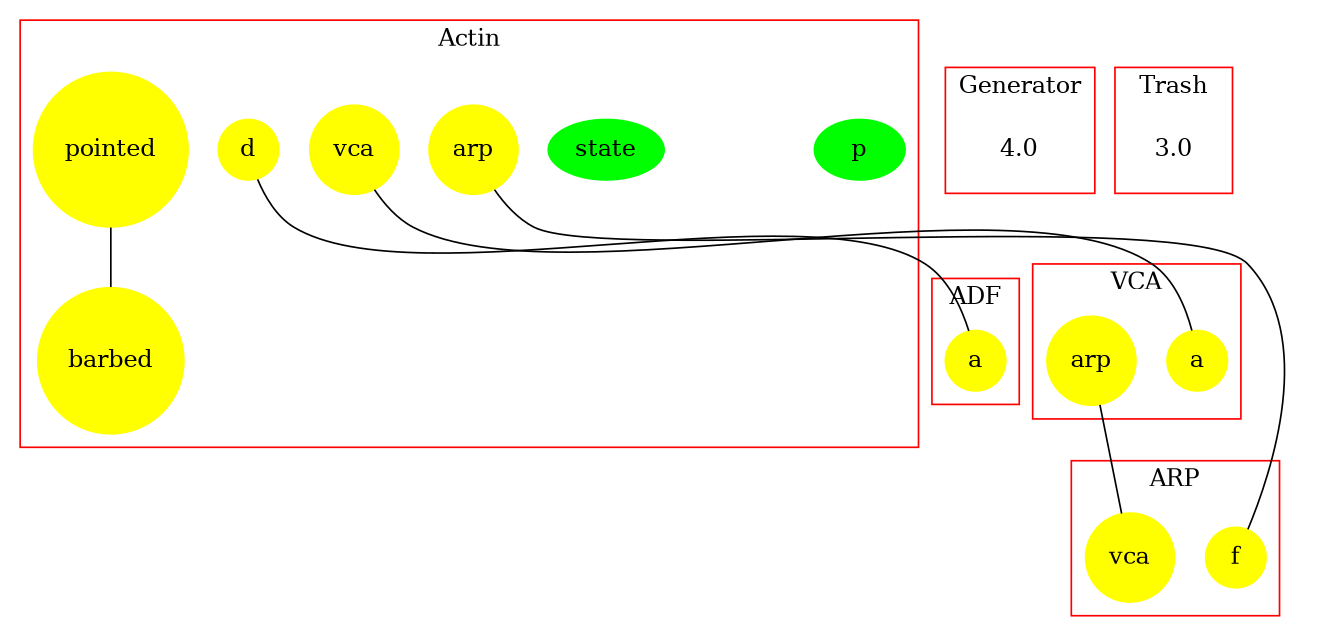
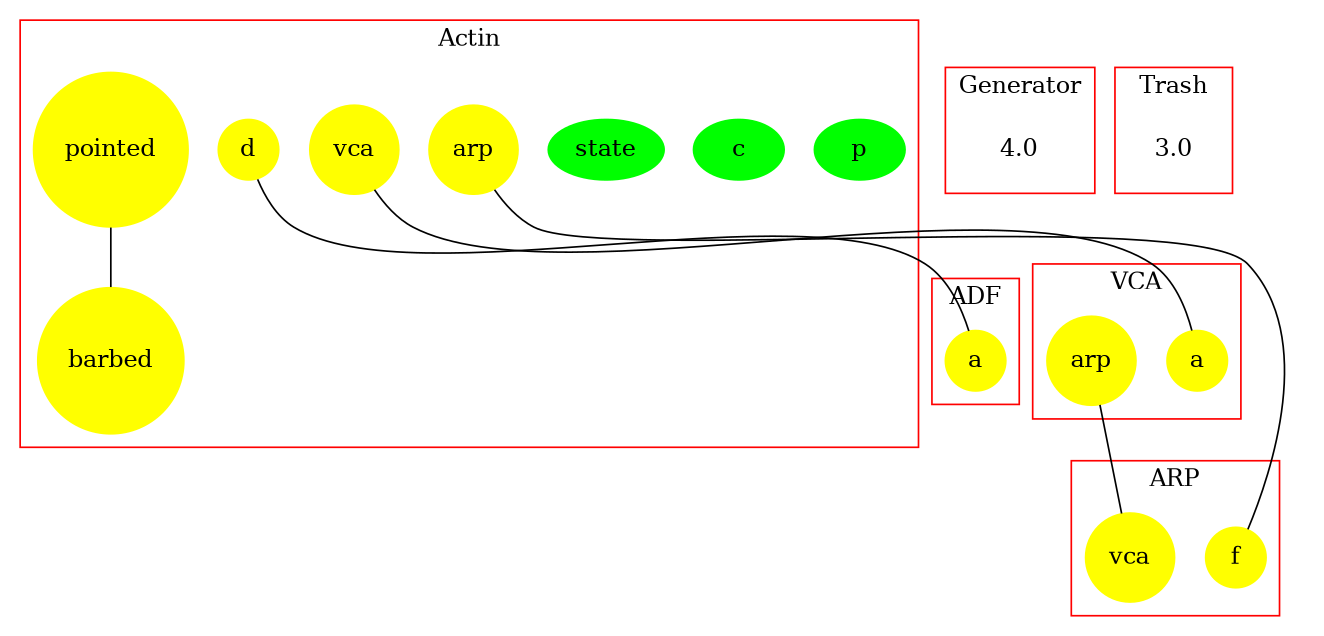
node "c": added
